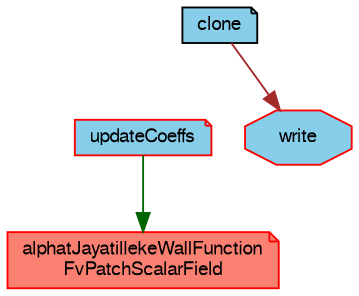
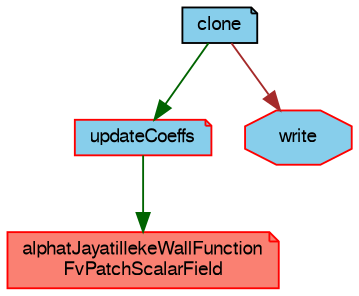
edge "clone" -> "updateCoeffs": added
